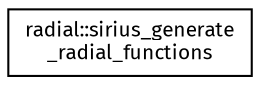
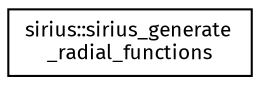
node "radial::sirius_generate _radial_functions": label "radial::sirius_generate _radial_functions" -> "sirius::sirius_generate _radial_functions"
